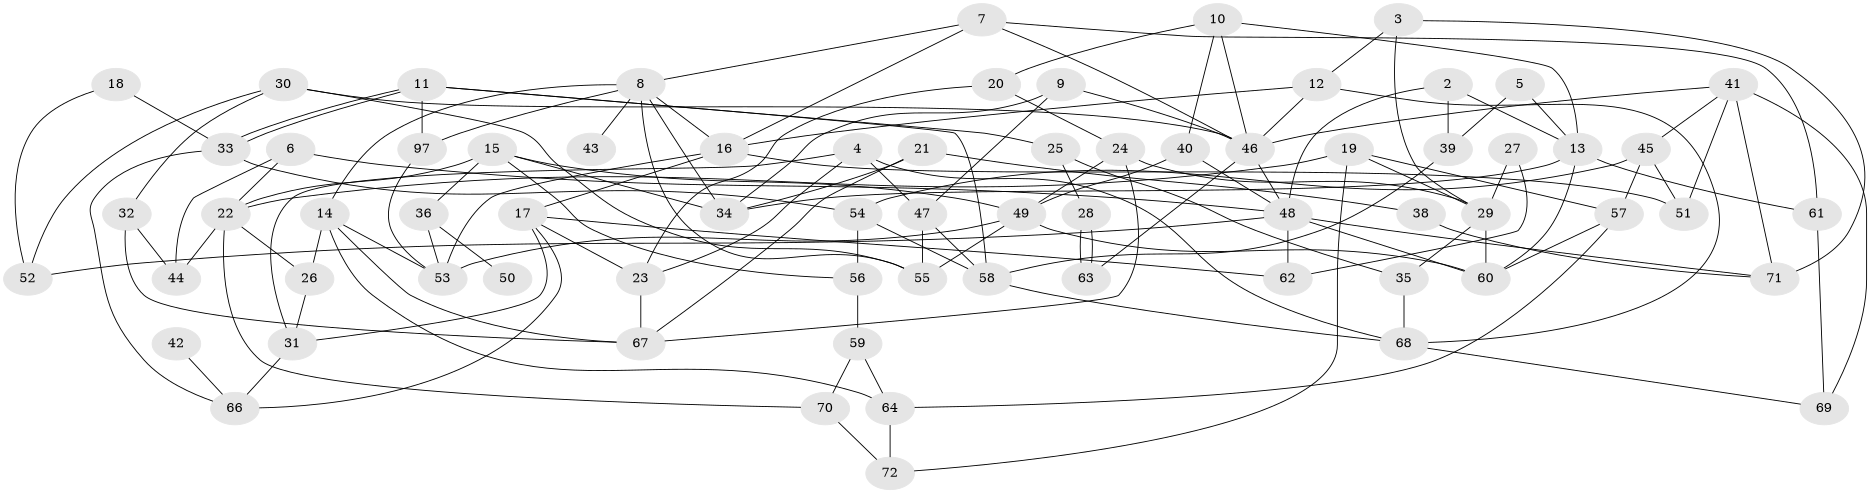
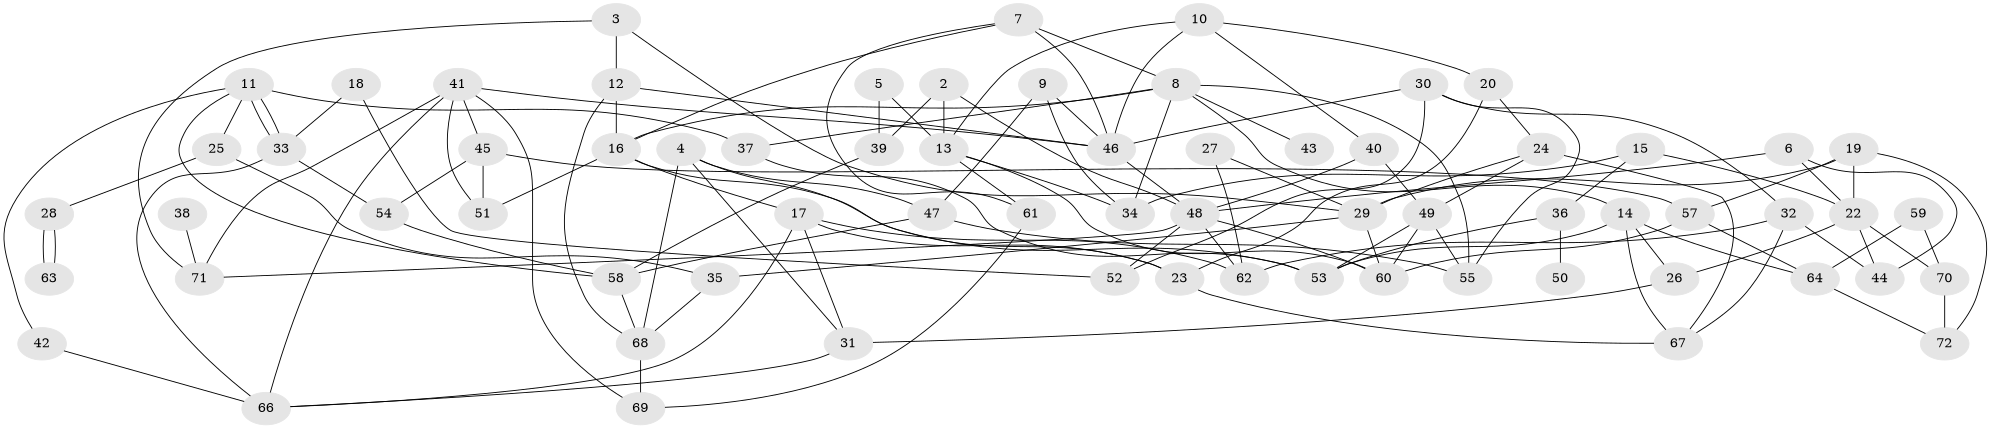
node "97": label "97" -> "37"
node "21": removed
edge "11" -- "42": added
edge "15" -- "49": removed
edge "46" -- "63": removed
edge "41" -- "66": added
edge "32" -- "62": added
node "56": removed
